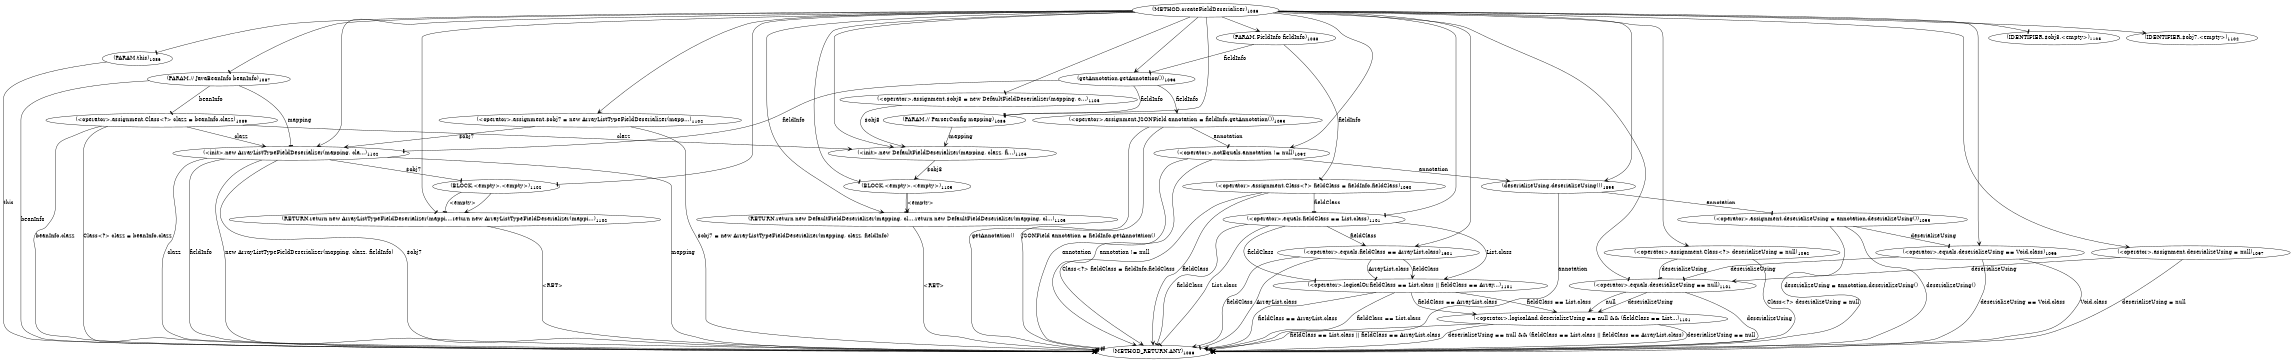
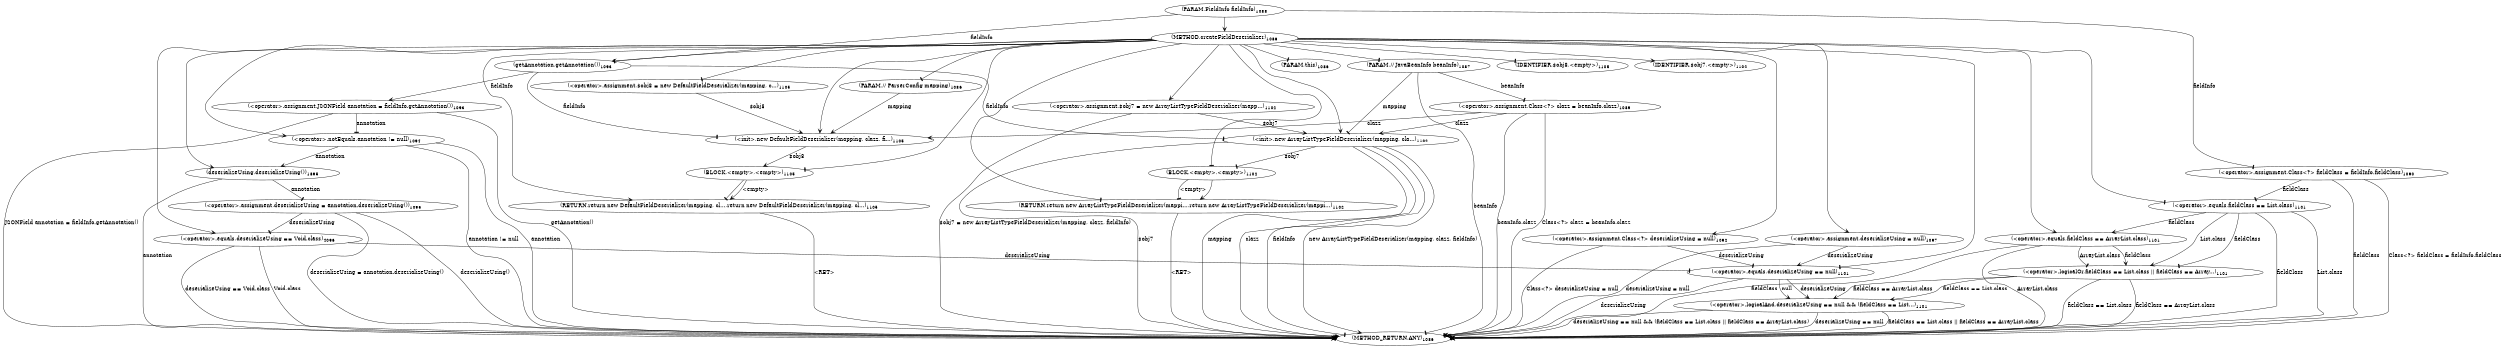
edge "(METHOD,createFieldDeserializer)" -> "(PARAM,FieldInfo fieldInfo)": reversed
edge "(getAnnotation,getAnnotation())" -> "(PARAM,// ParserConfig mapping)": now "(getAnnotation,getAnnotation())" -> "(<init>,new DefaultFieldDeserializer(mapping, clazz, fi...)"
node "(<operator>.equals,fieldClass == ArrayList.class)": text "1601" -> "1101"
node "(<operator>.equals,deserializeUsing == Void.class)": text "1096" -> "4096"
edge "(PARAM,this)" -> "(METHOD_RETURN,ANY)": removed, label "this"
